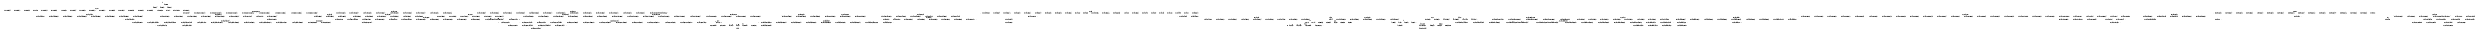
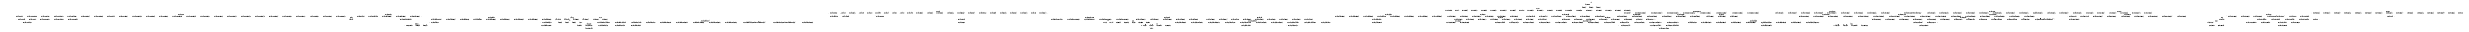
node "Test::Stream::Toolset::BEGIN@7": removed
node "Test::Builder::BEGIN@15": removed
